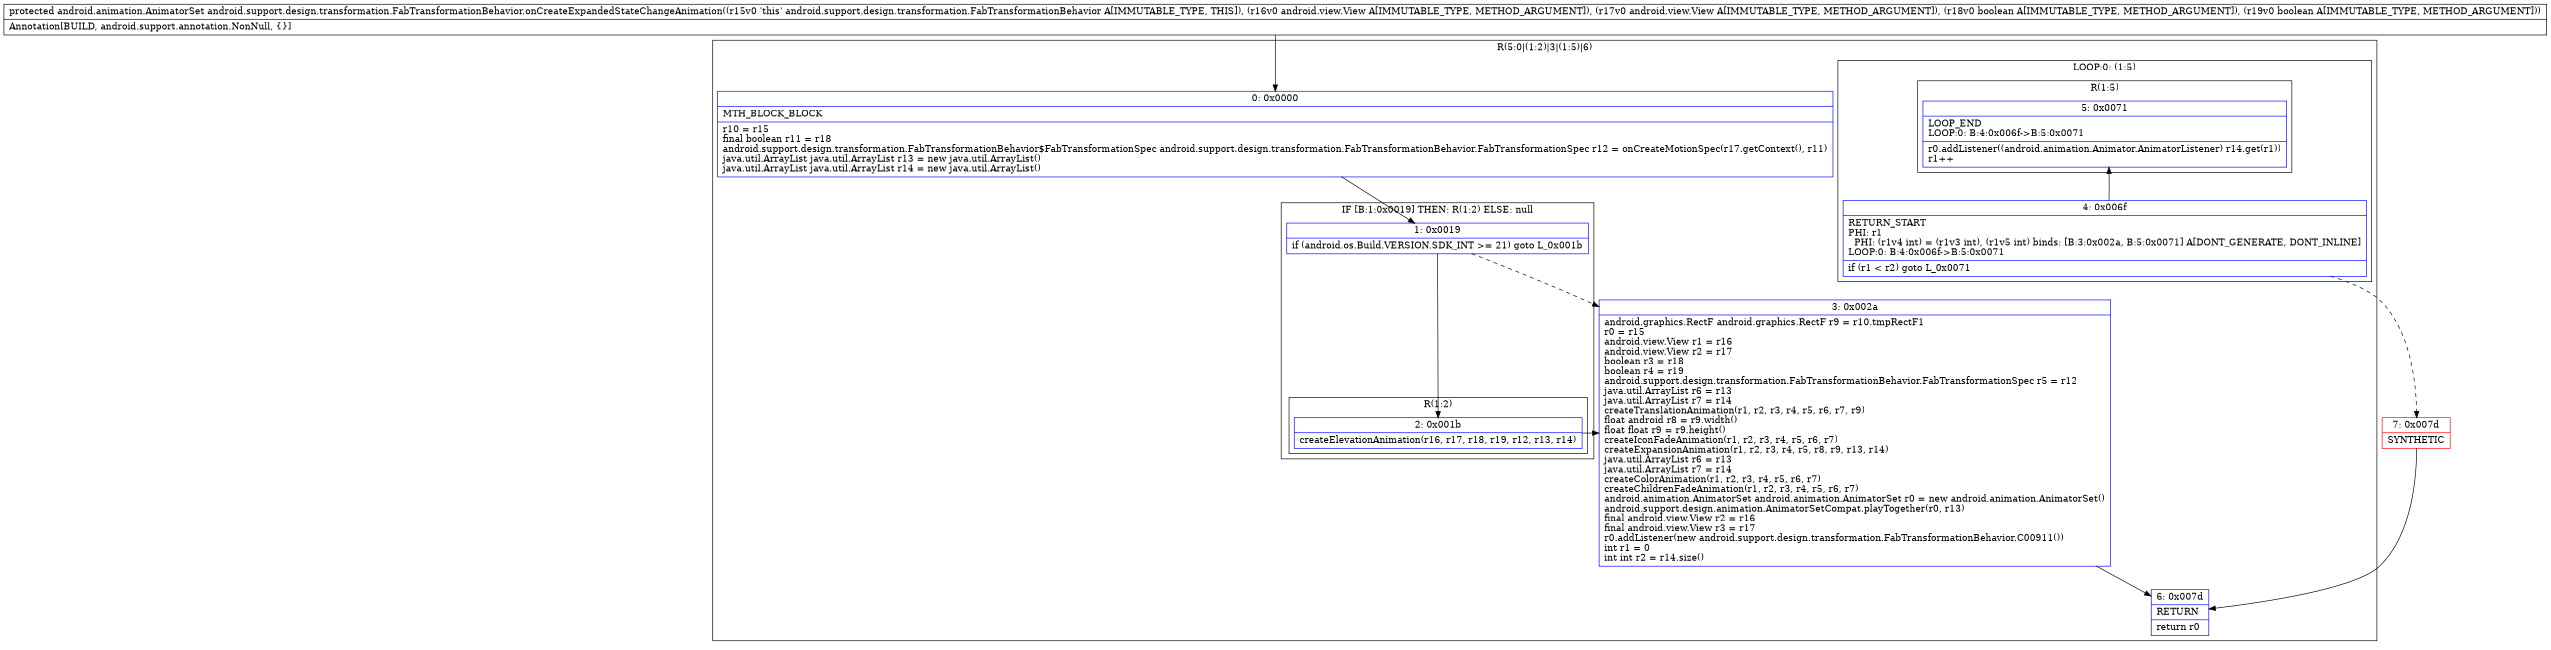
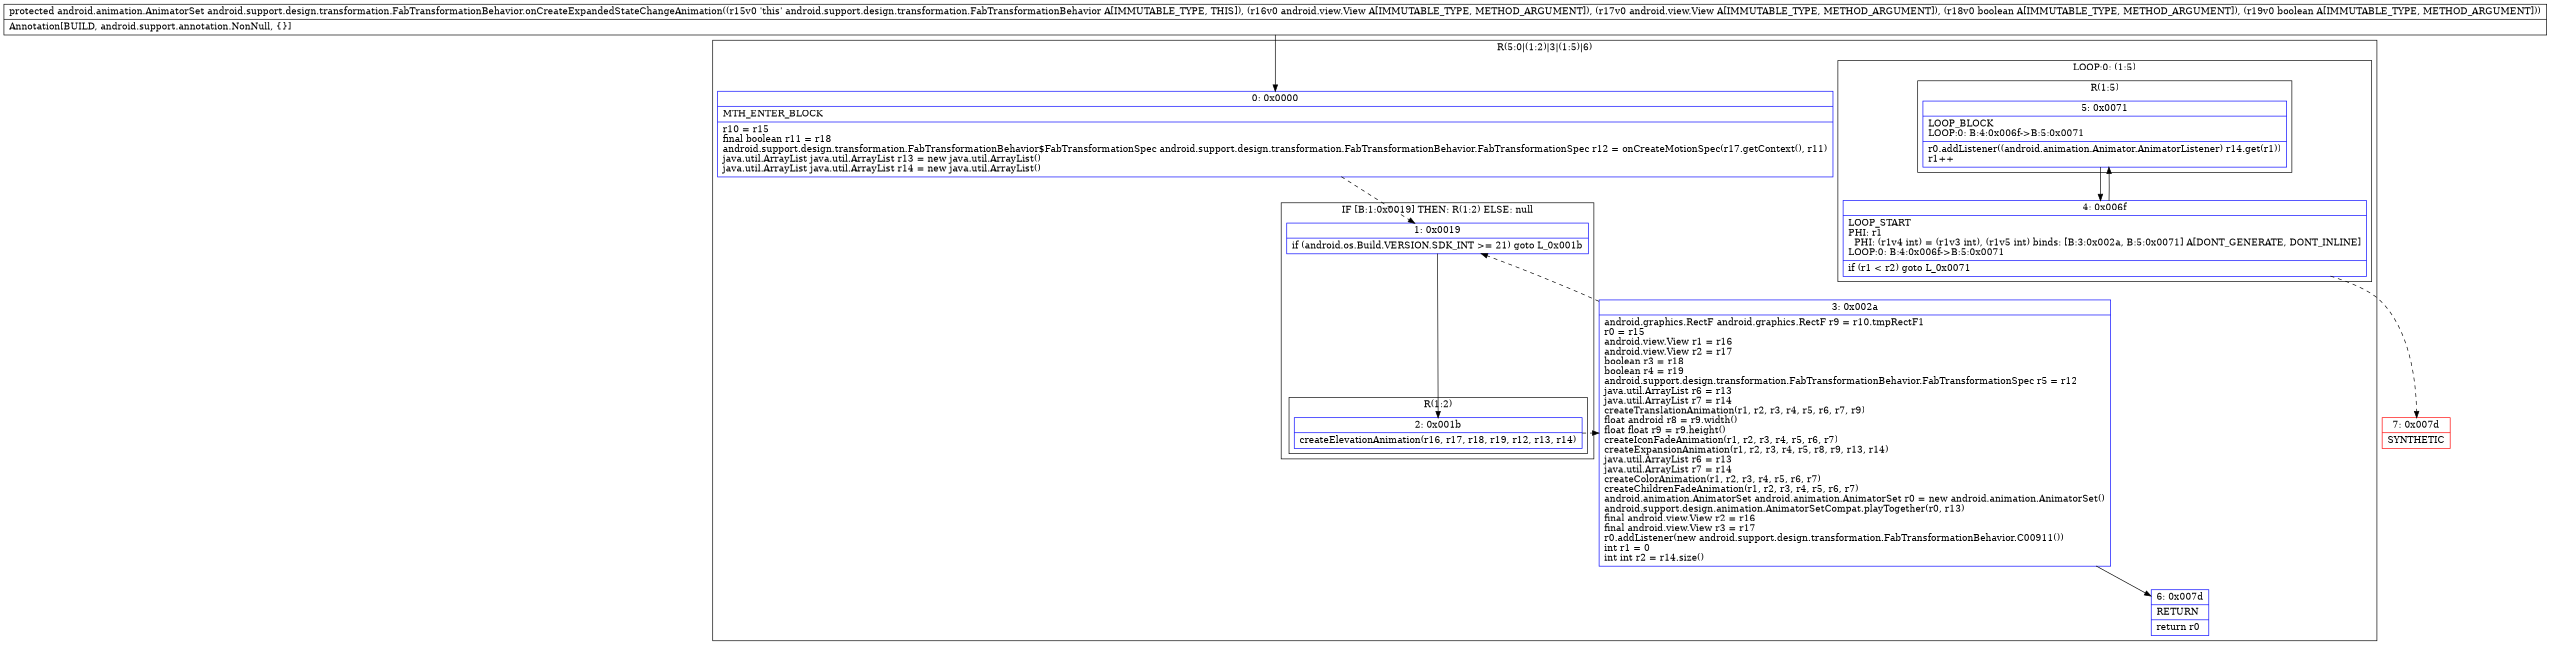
node "0: 0x0000": text "MTH_BLOCK_BLOCK" -> "MTH_ENTER_BLOCK"
node "5: 0x0071": text "LOOP_END" -> "LOOP_BLOCK"
edge "5: 0x0071" -> "4: 0x006f": added
edge "0: 0x0000" -> "1: 0x0019": style solid -> dashed
node "4: 0x006f": text "RETURN_START" -> "LOOP_START"
edge "1: 0x0019" -> "3: 0x002a": reversed
edge "2: 0x001b" -> "3: 0x002a": style solid -> dashed
edge "7: 0x007d" -> "6: 0x007d": removed
